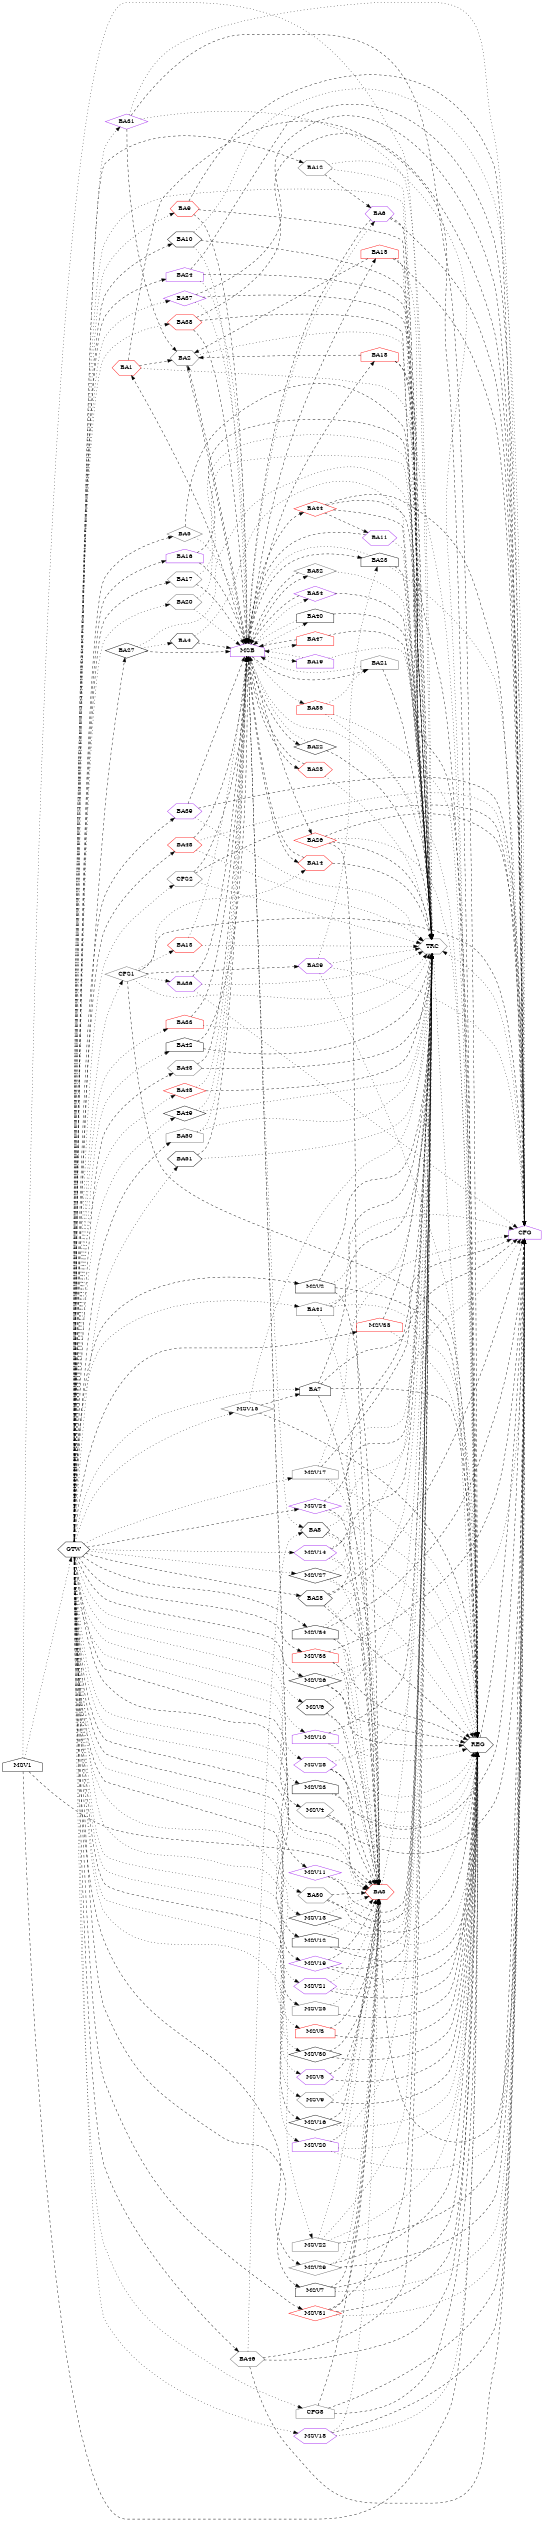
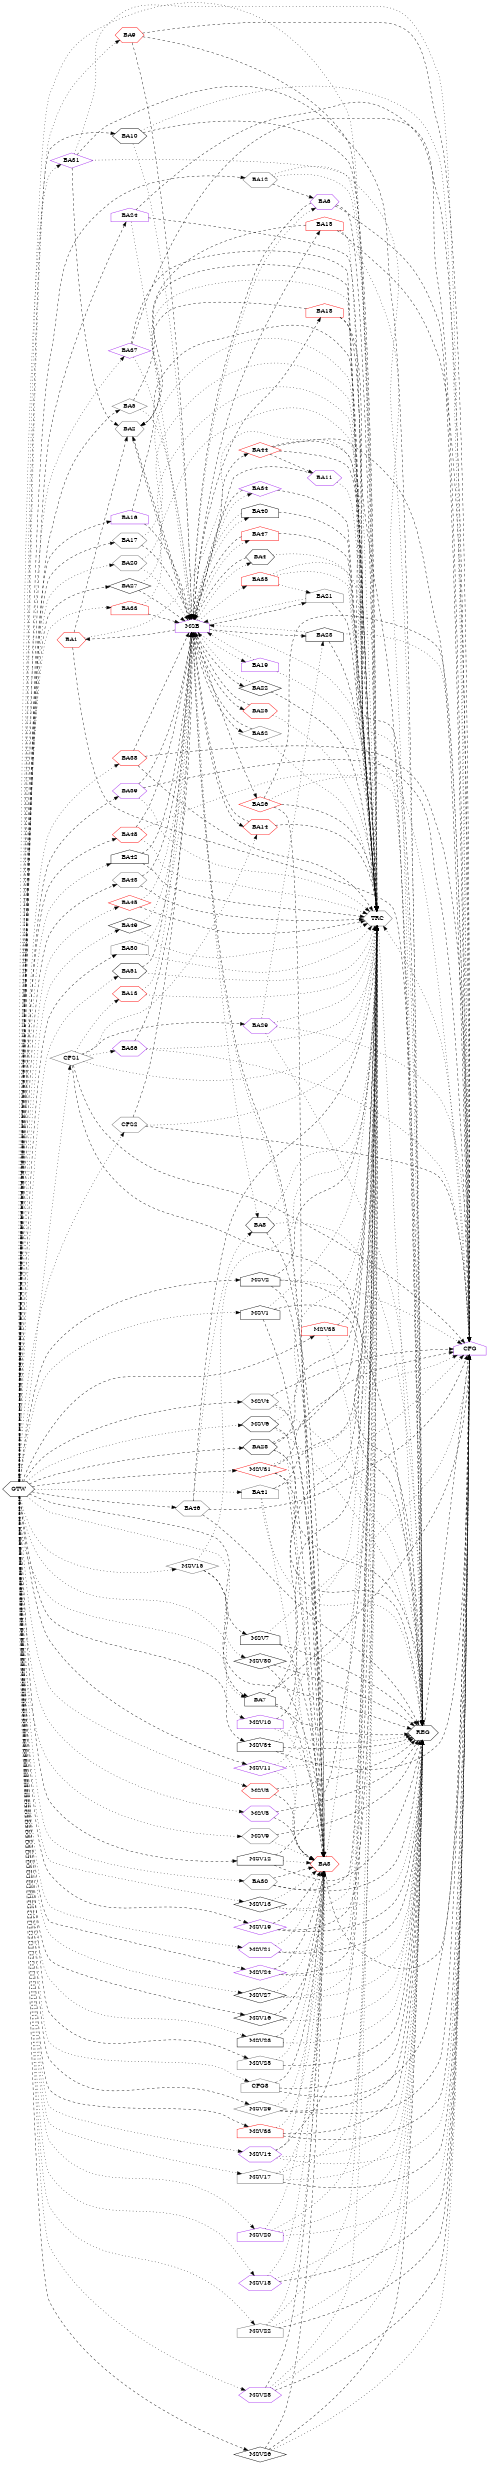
edge "BA27" -> "BA4": now "MSB" -> "BA4"
edge "MSV11" -> "TRC": style dashed -> dotted
edge "MSV1" -> "GTW": reversed
node "MSV3": shape house -> hexagon
